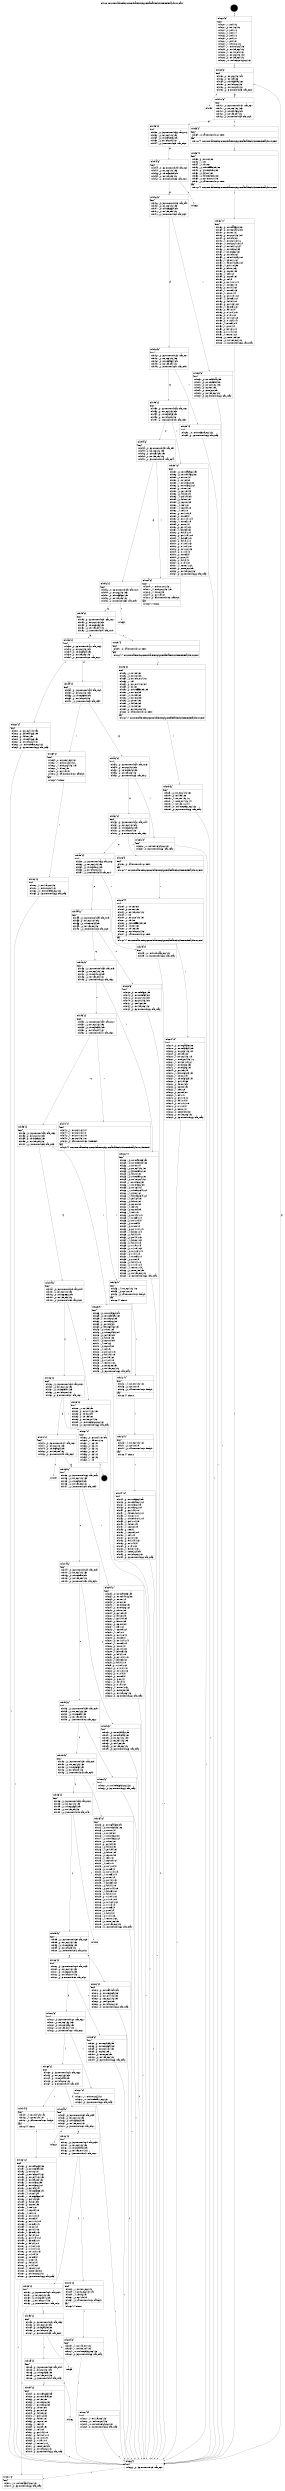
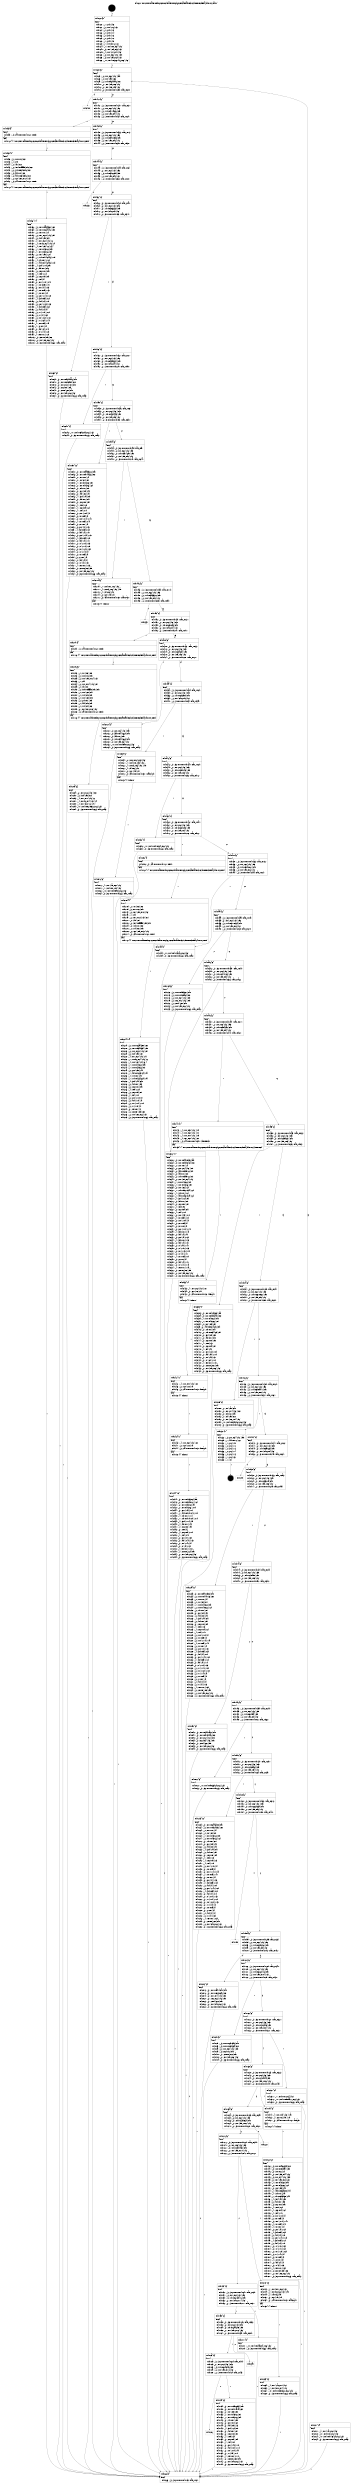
edge "0x402663 [5]" -> "0x402011 [15]": reversed
